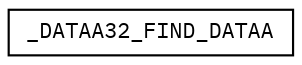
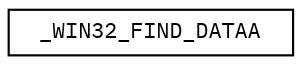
node "_DATAA32_FIND_DATAA": label "_DATAA32_FIND_DATAA" -> "_WIN32_FIND_DATAA"
